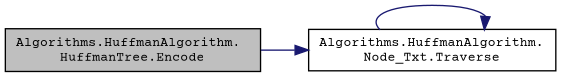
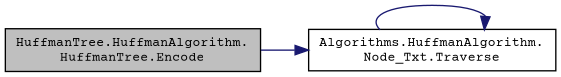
node "Algorithms.HuffmanAlgorithm. HuffmanTree.Encode": label "Algorithms.HuffmanAlgorithm. HuffmanTree.Encode" -> "HuffmanTree.HuffmanAlgorithm. HuffmanTree.Encode"
